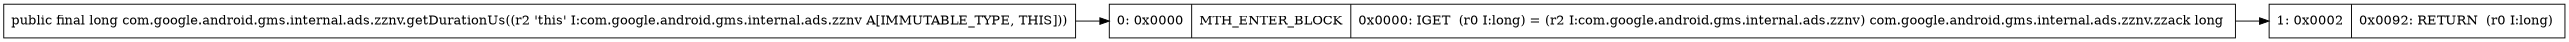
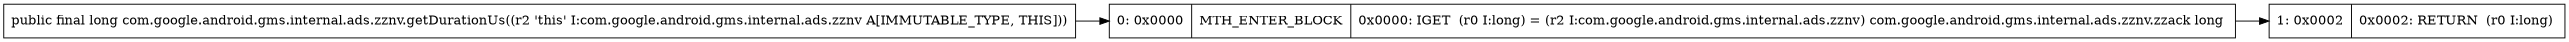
node "1: 0x0002": text "0x0092: RETURN  (r0 I:long)" -> "0x0002: RETURN  (r0 I:long)"
